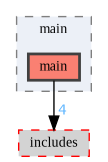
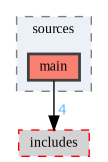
cluster "main": label "main" -> "sources"
